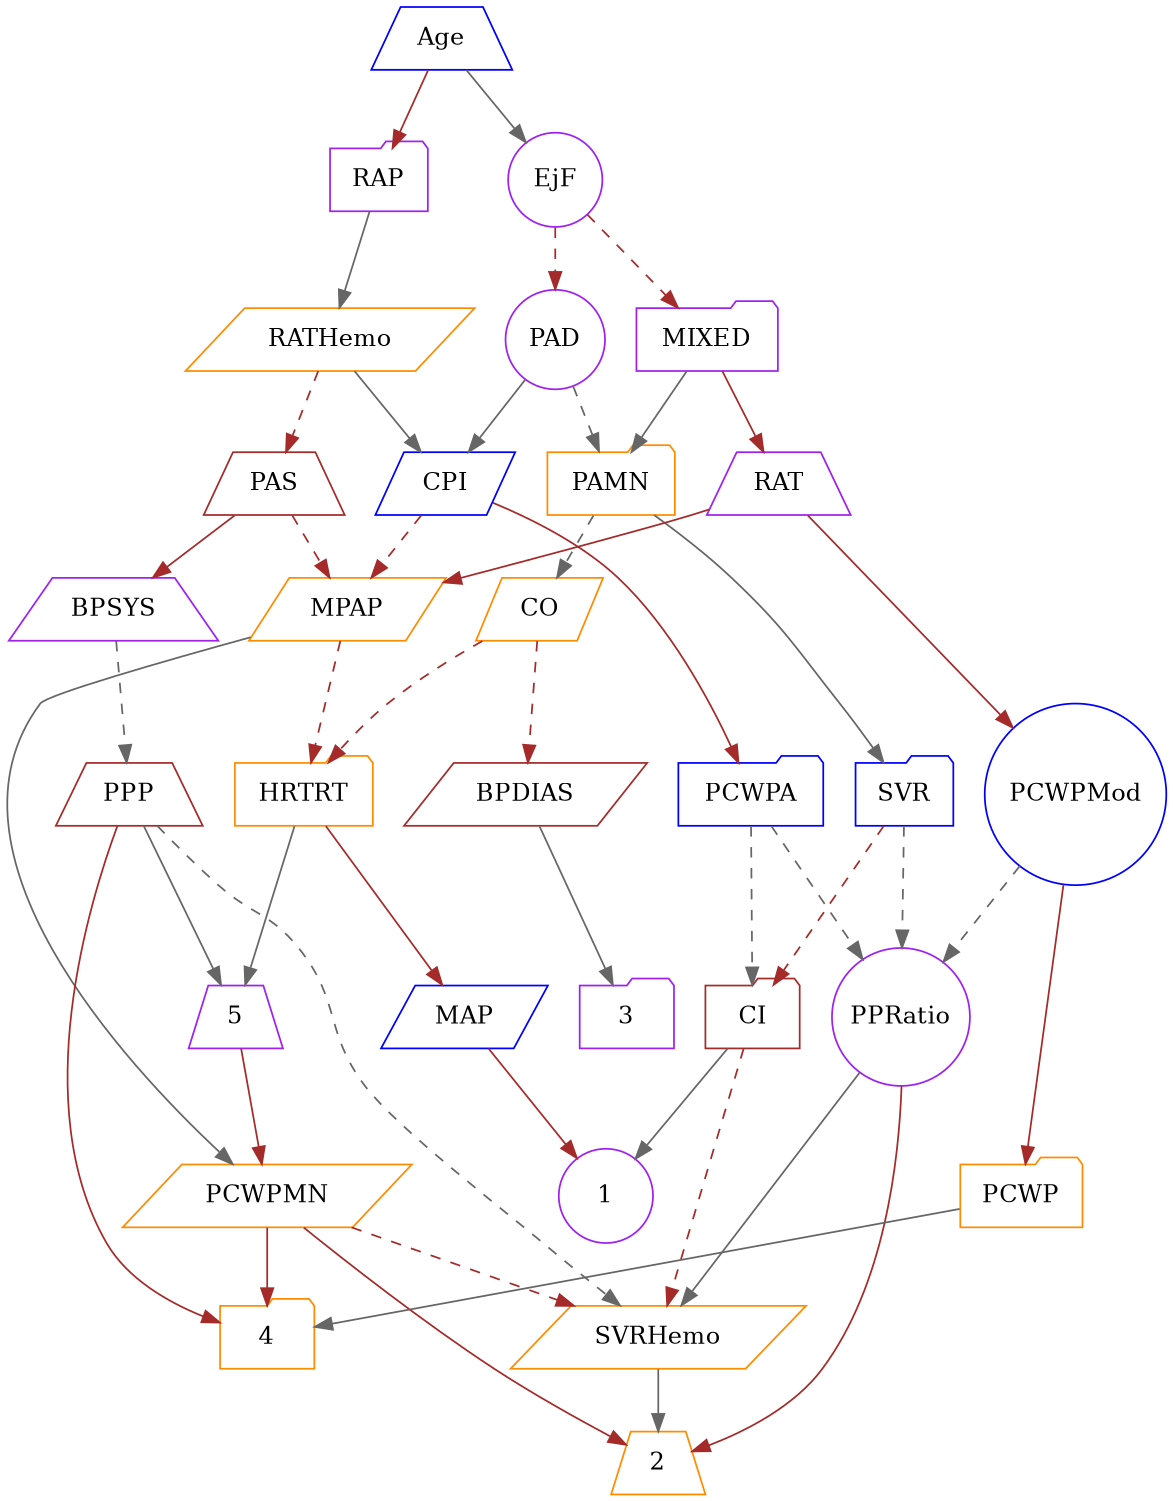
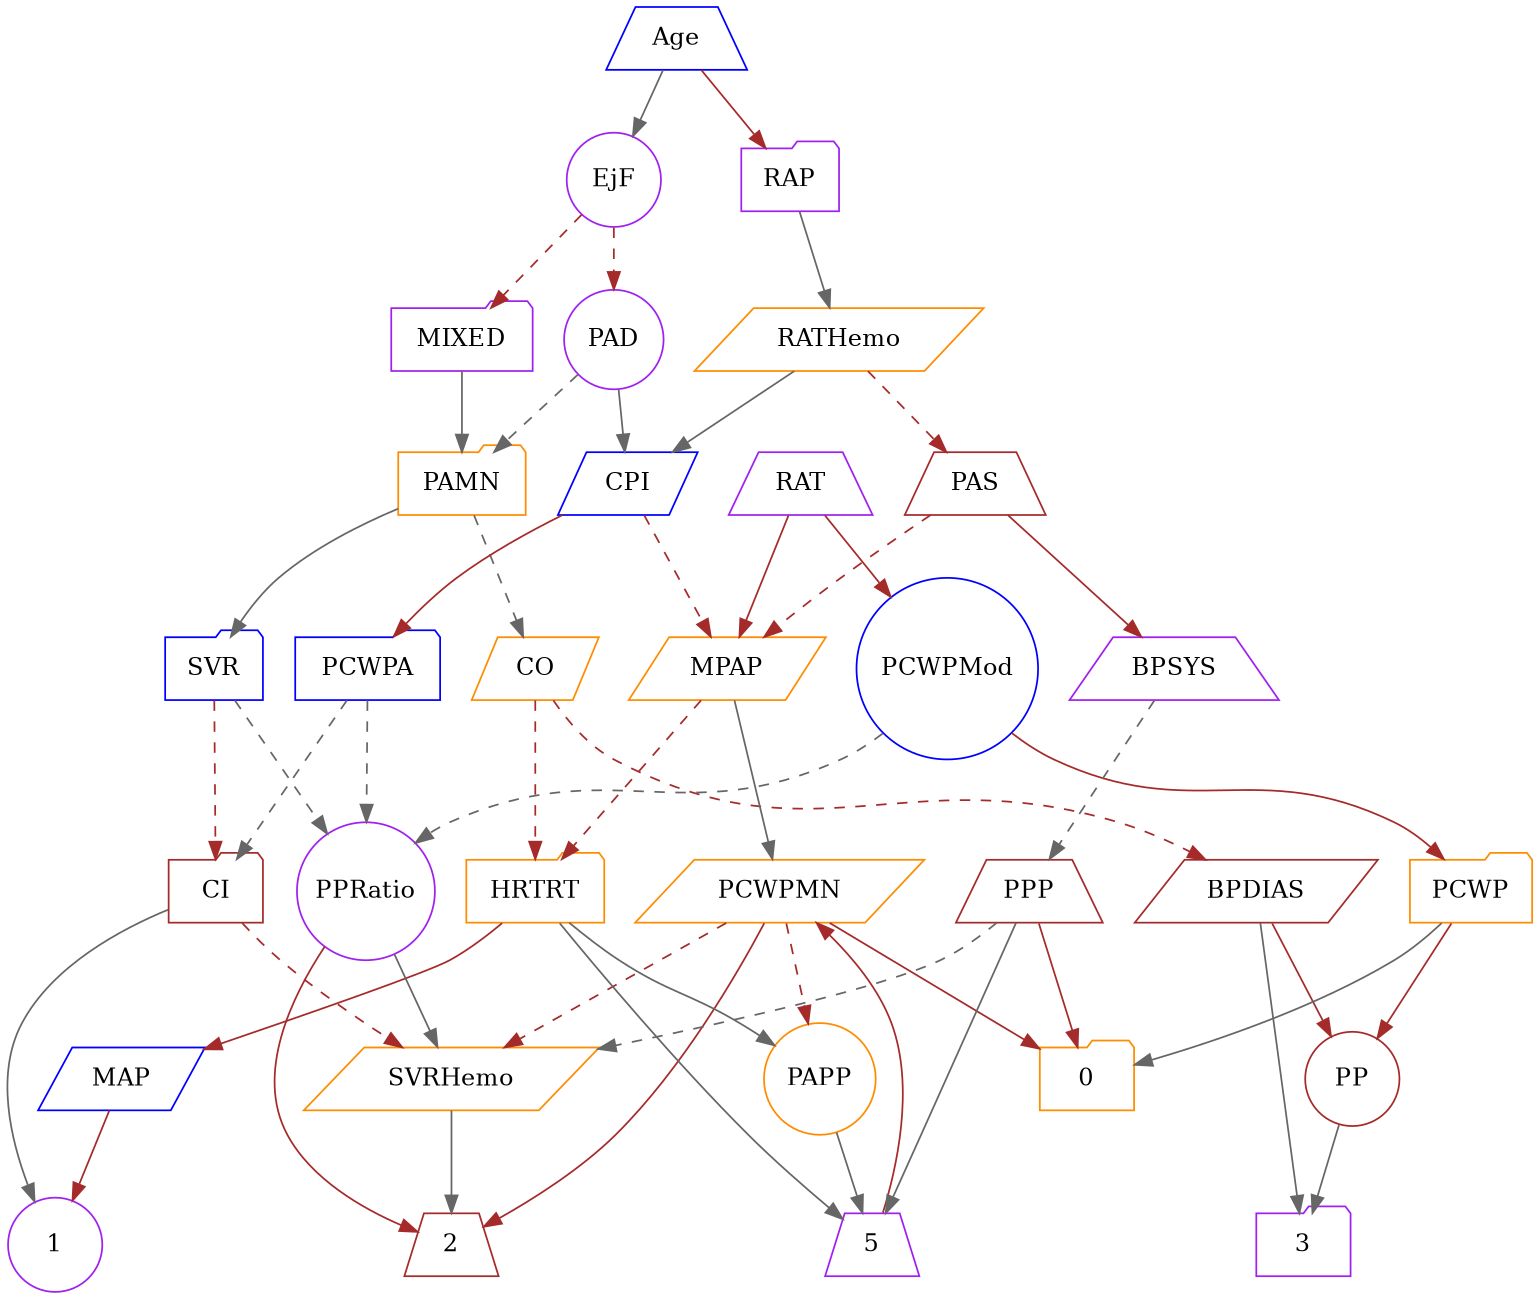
edge "MIXED" -> "RAT": removed
node "PAPP": added
node "PP": added
node "4": label "4" -> "0"
node "2": color darkorange -> brown
